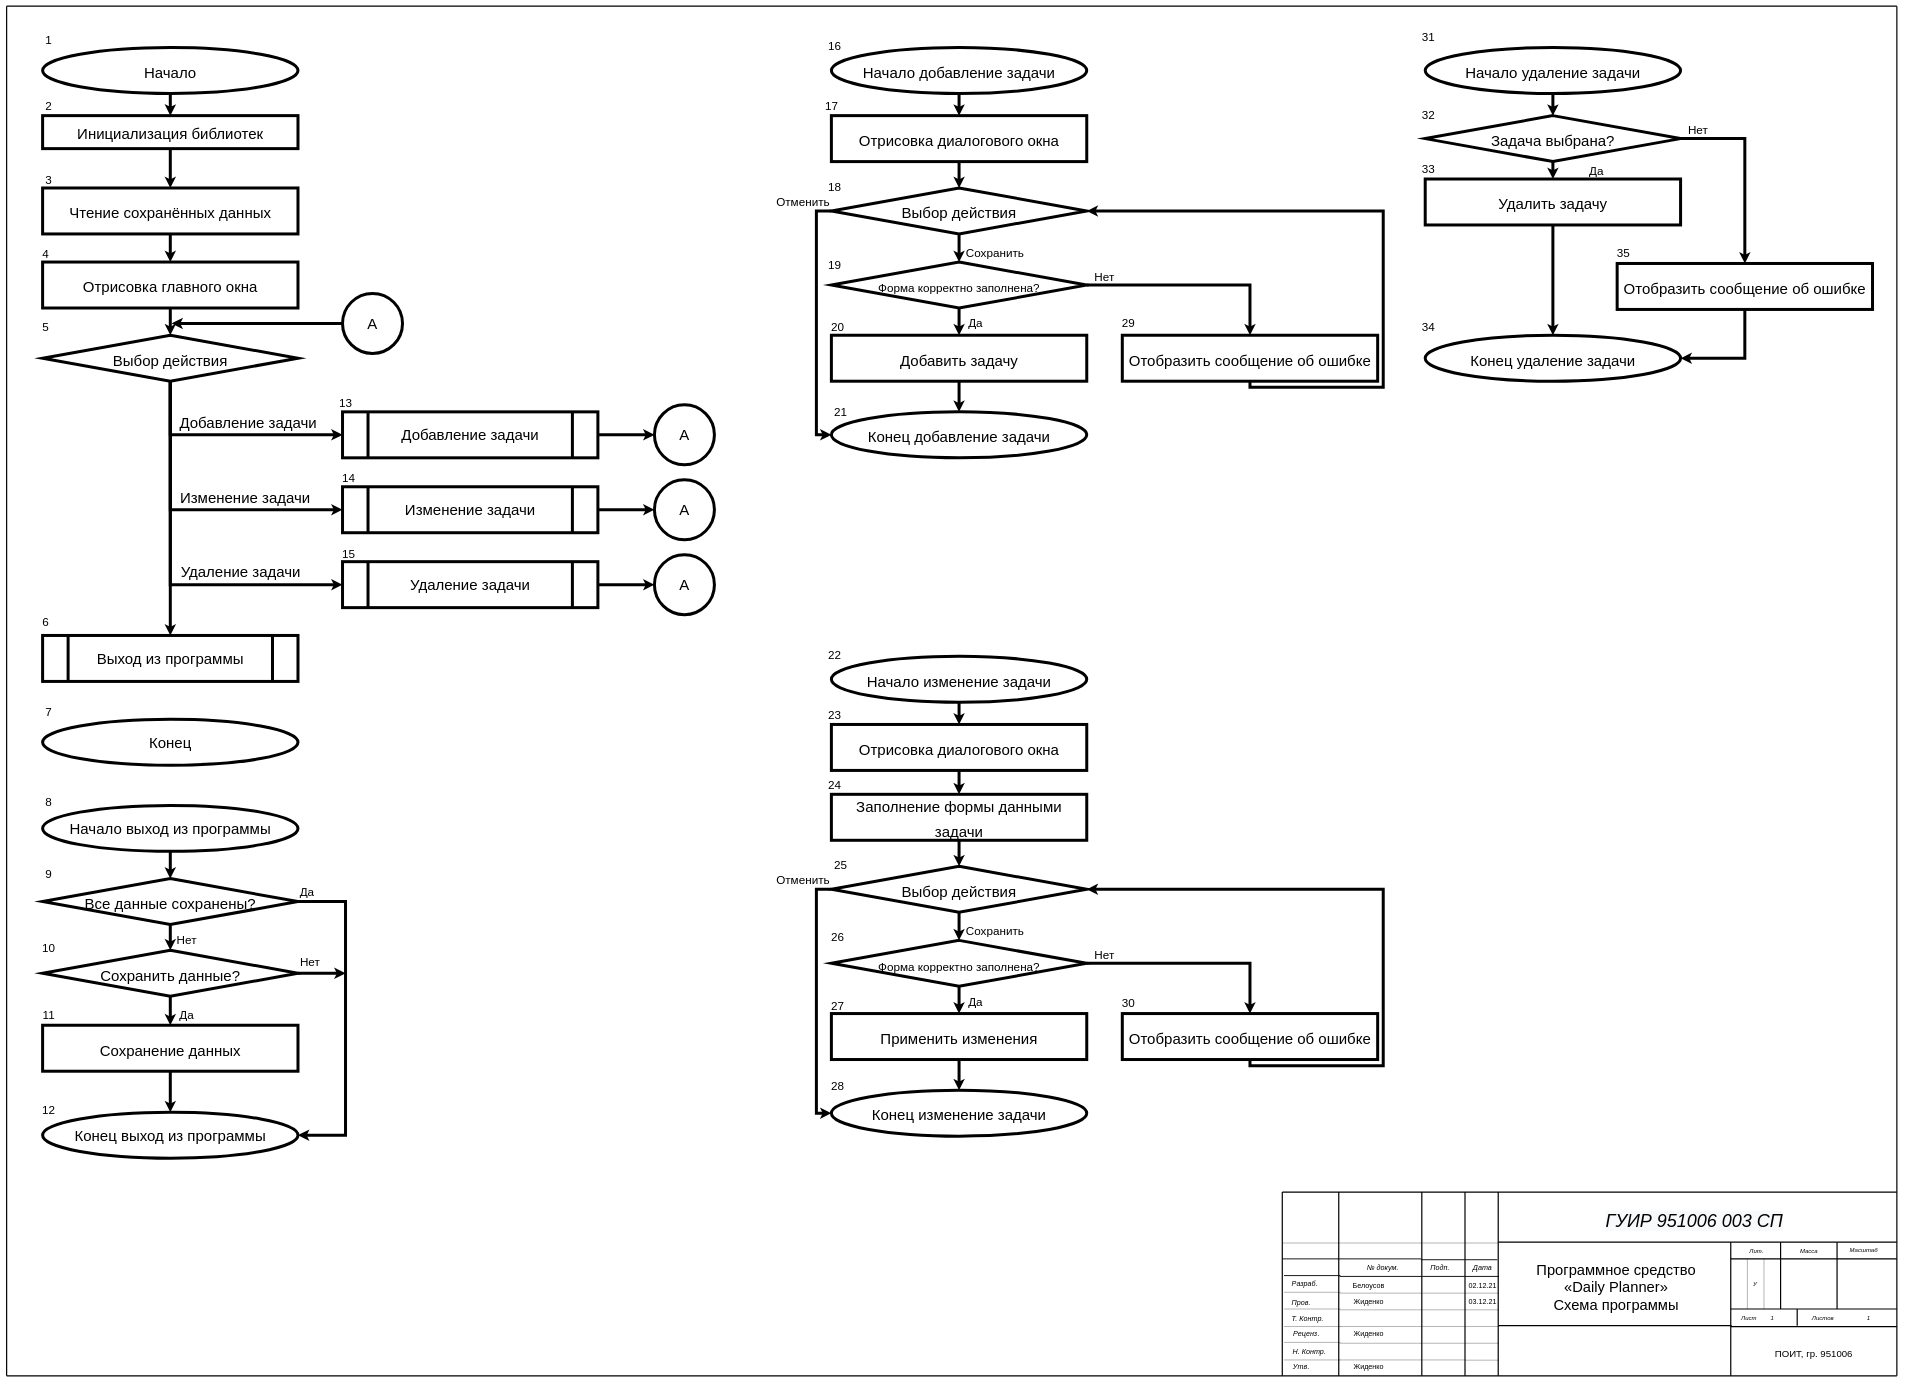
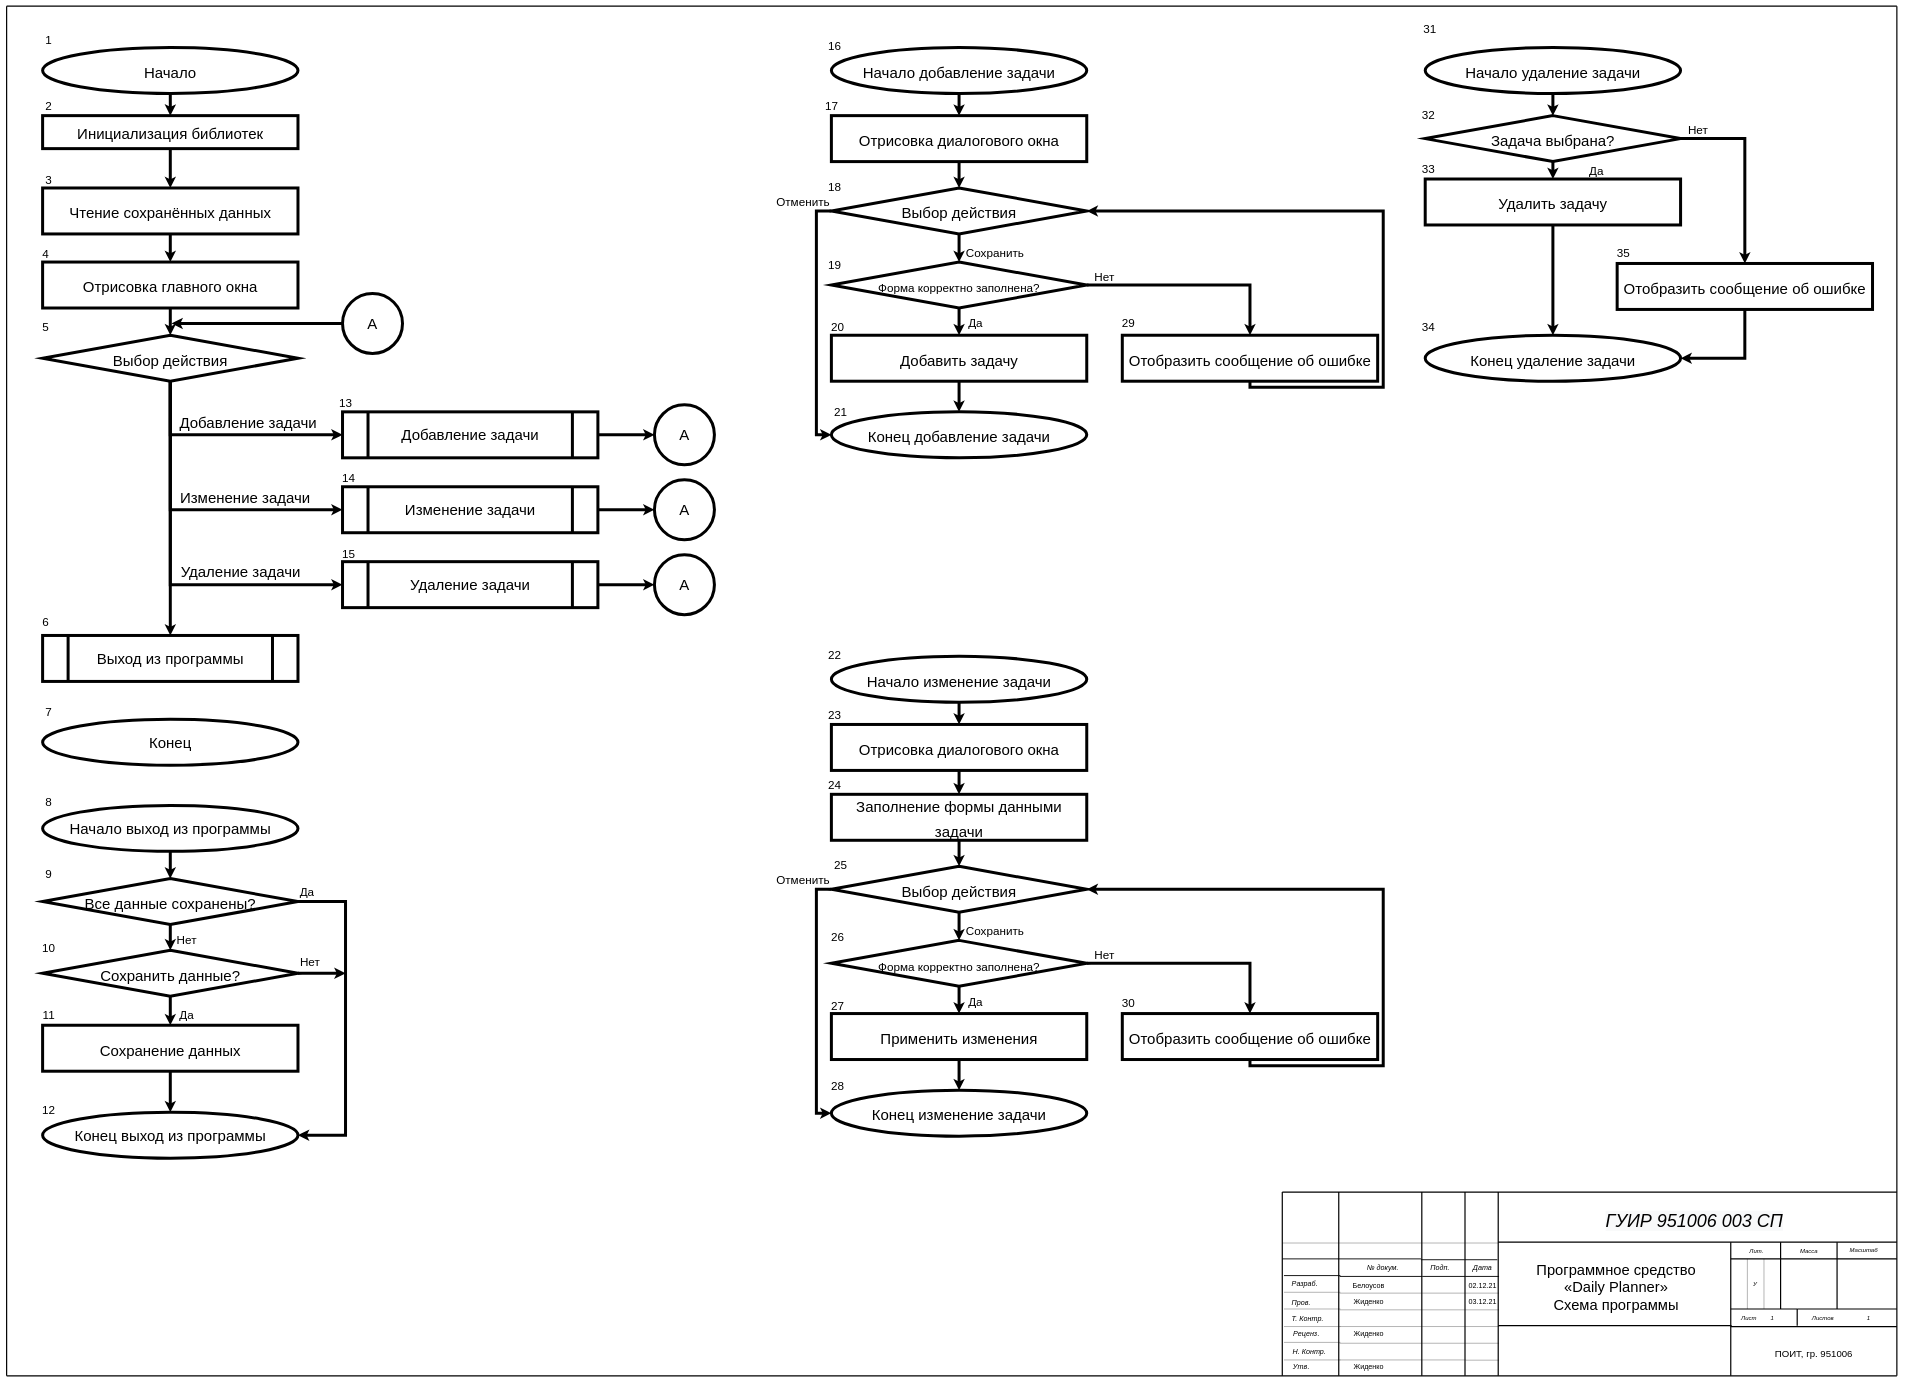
node "31": moved (1428, 37) -> (1430, 30)
